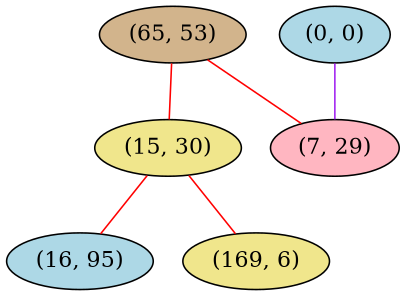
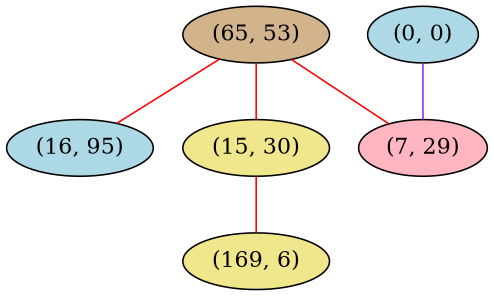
edge "(15, 30)" -- "(16, 95)": now "(65, 53)" -- "(16, 95)"
